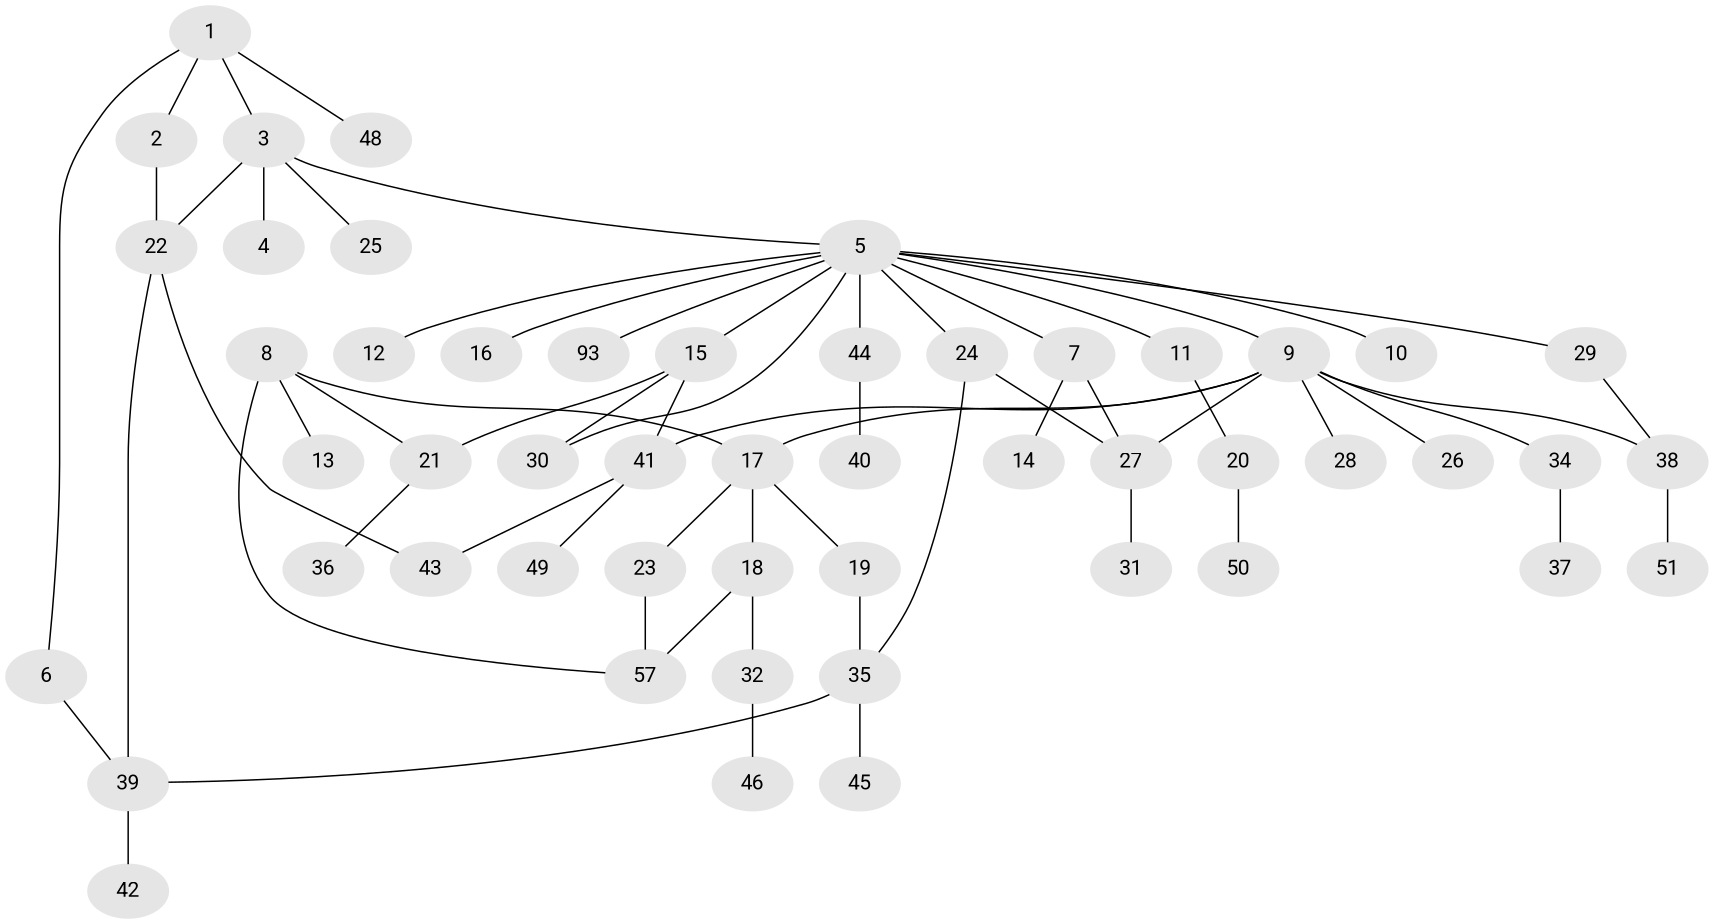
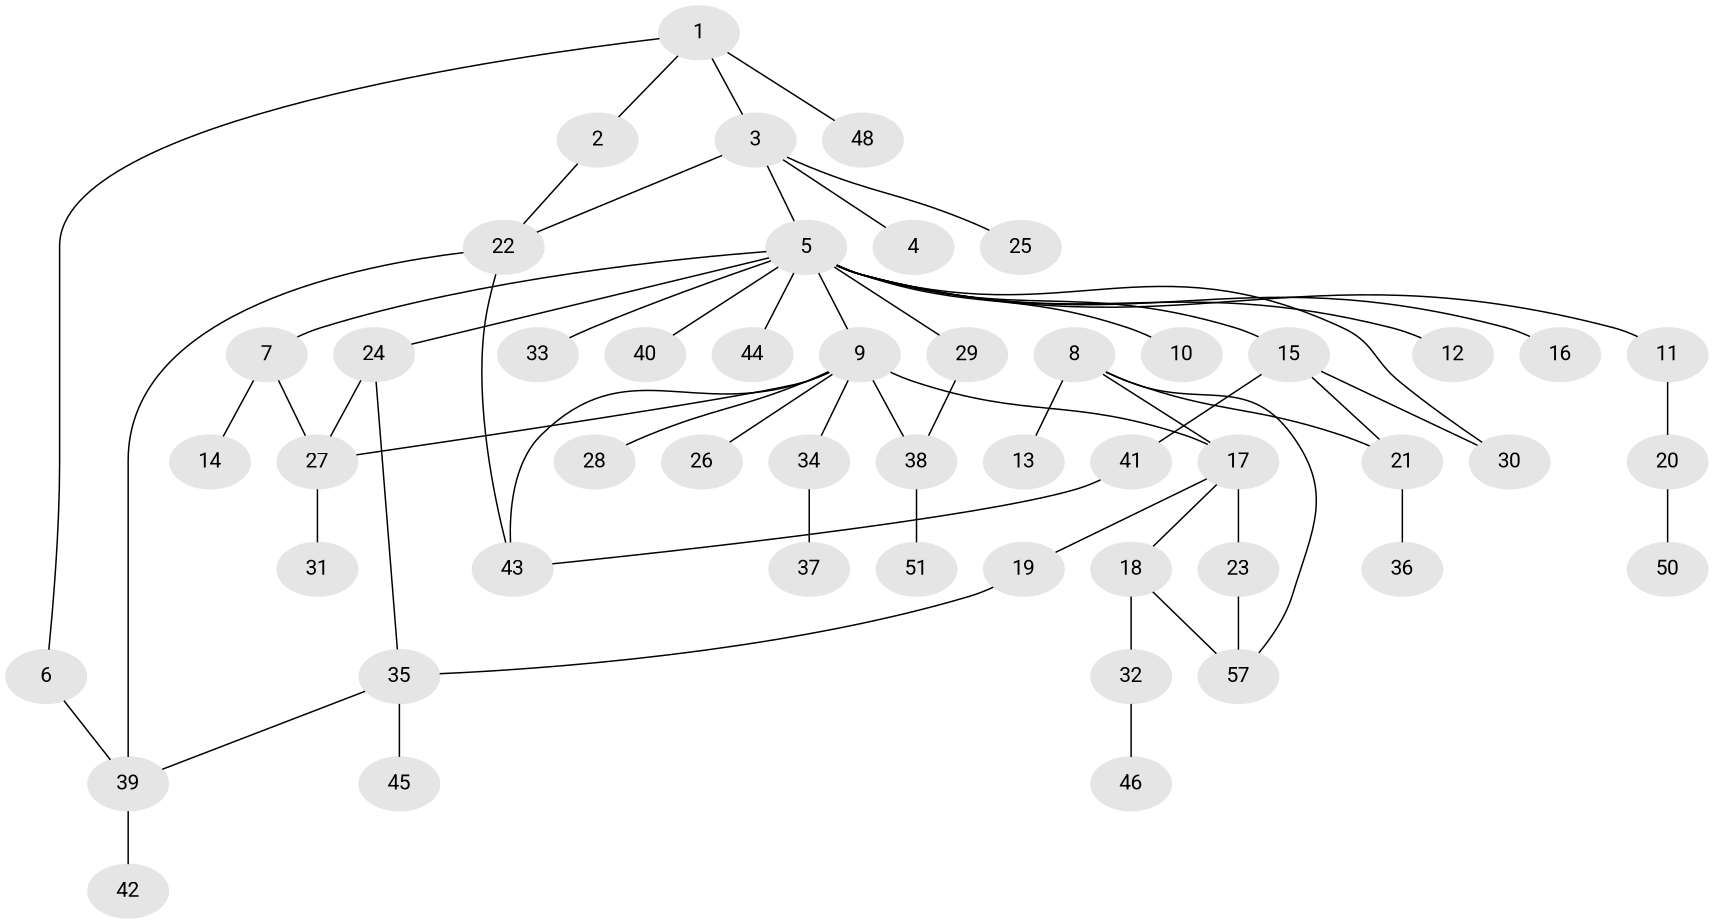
node "93": label "93" -> "33"
edge "44" -- "40": now "5" -- "40"
edge "9" -- "41": now "9" -- "43"
node "49": removed
